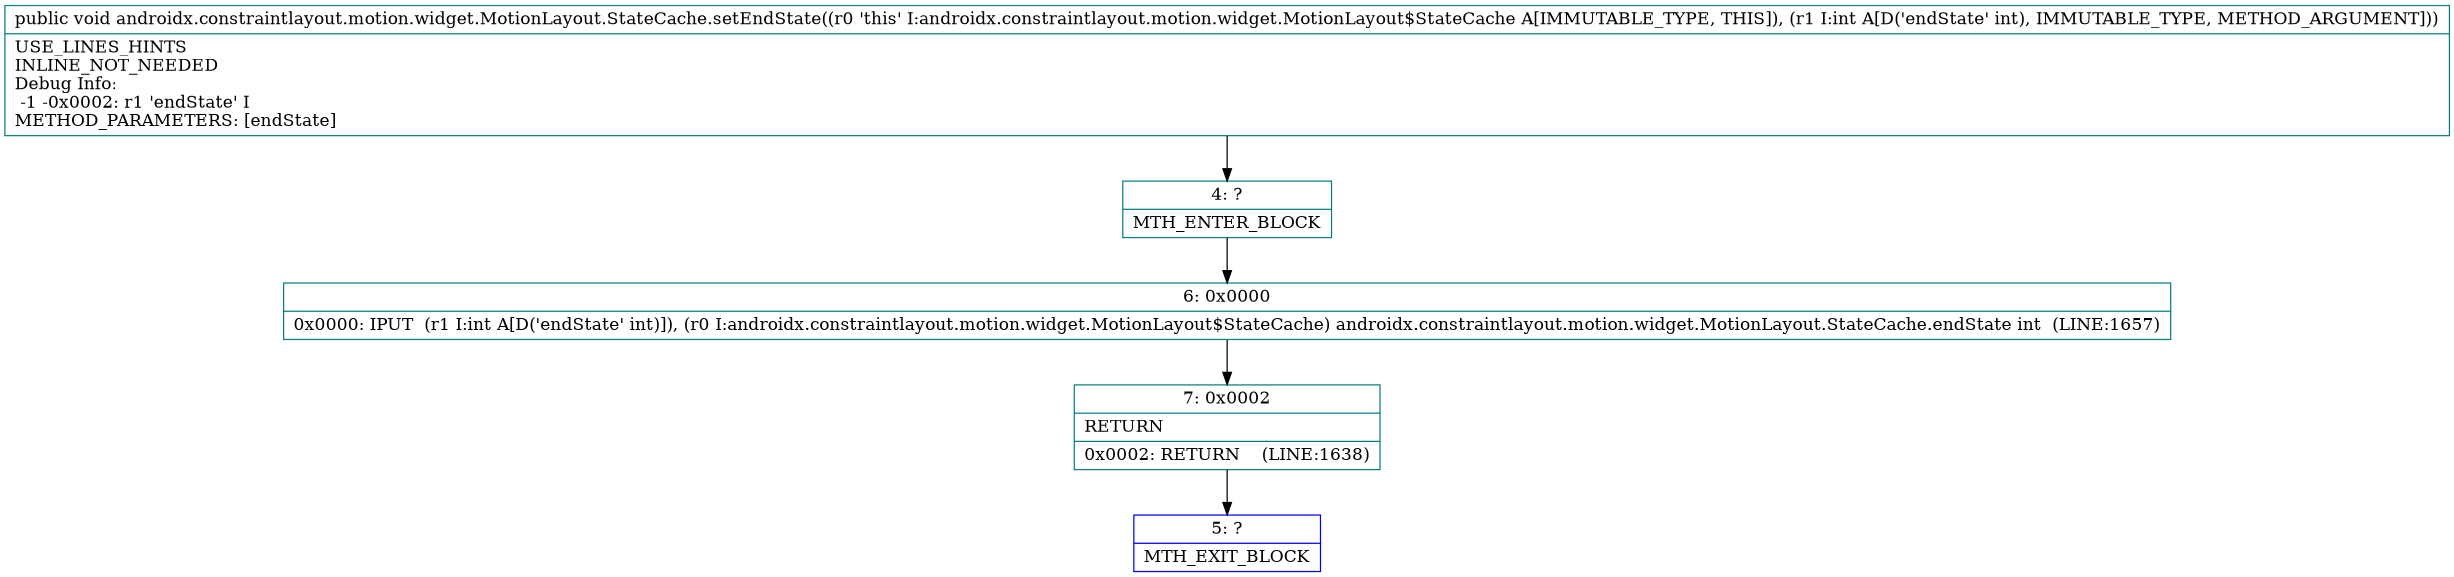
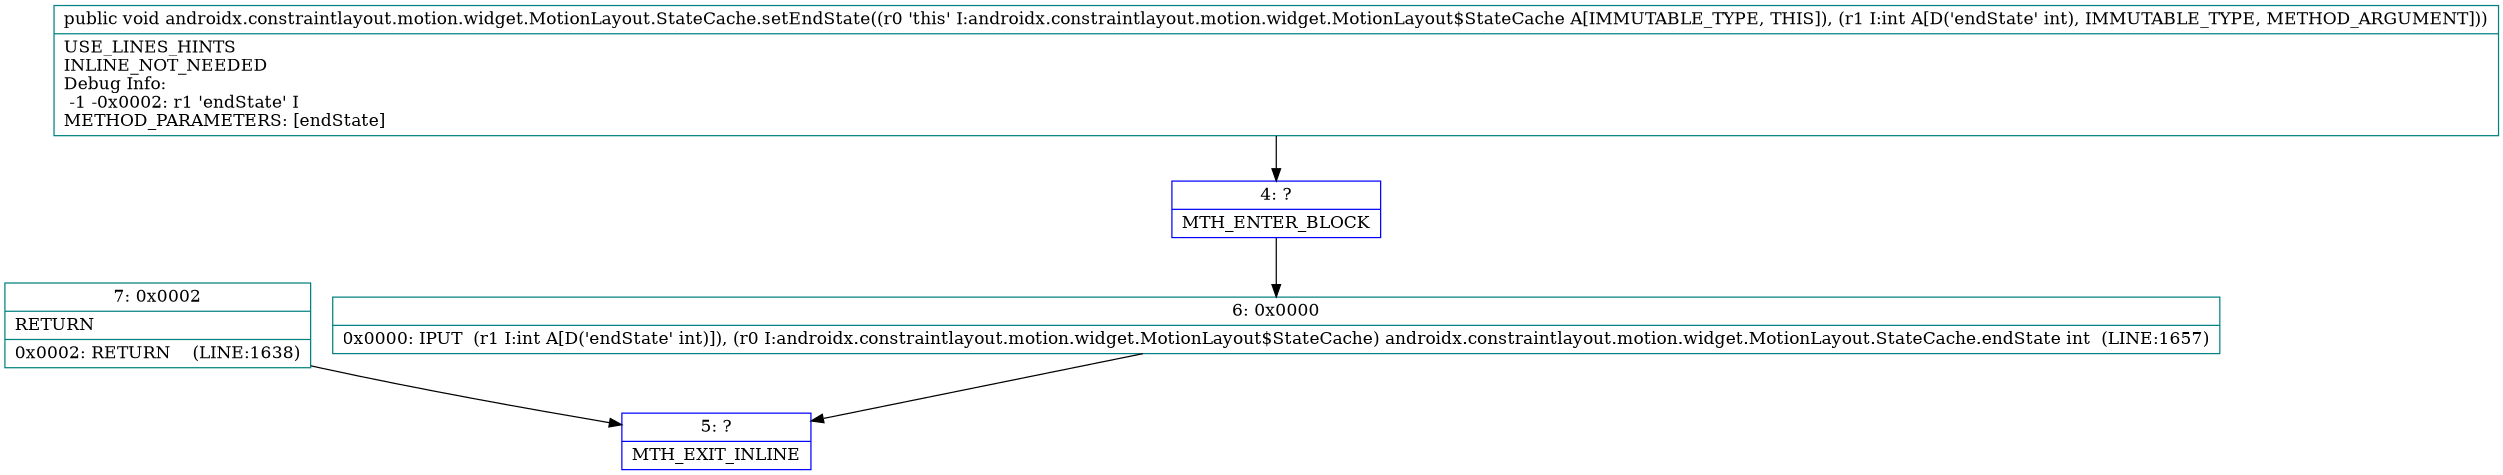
node "4: ?": color teal -> blue
edge "6: 0x0000" -> "7: 0x0002": now "6: 0x0000" -> "5: ?"
node "5: ?": text "MTH_EXIT_BLOCK" -> "MTH_EXIT_INLINE"
